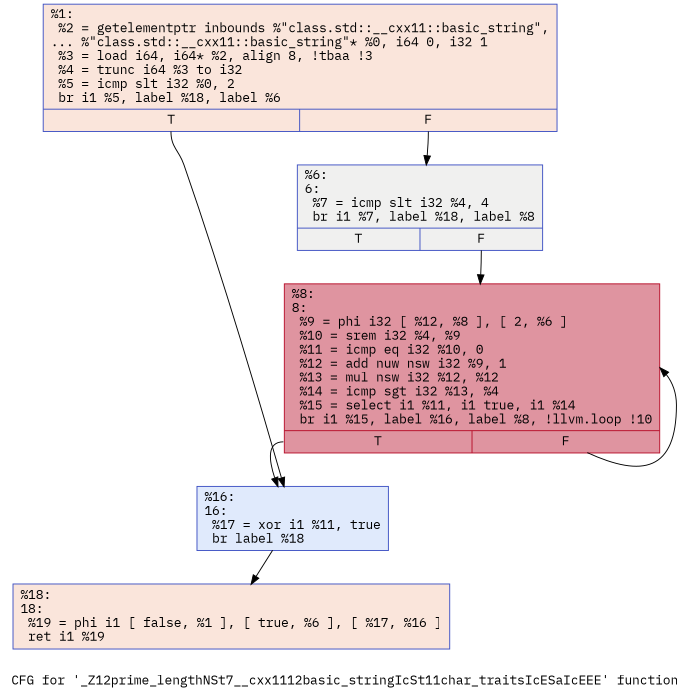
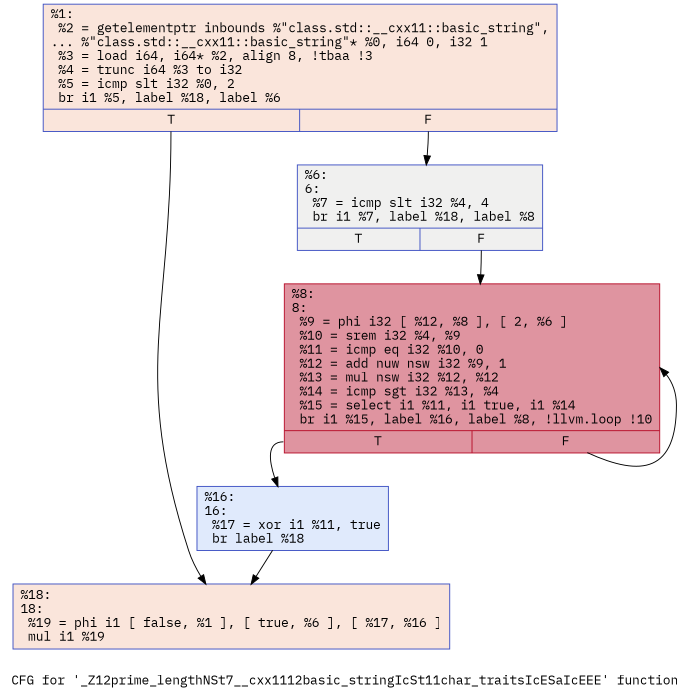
edge "%1:" -> "%16:": now "%1:" -> "%18:"
node "%18:": text "ret i1 %19" -> "mul i1 %19"
